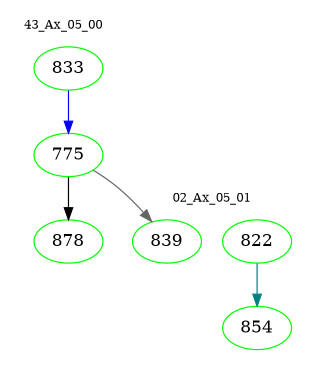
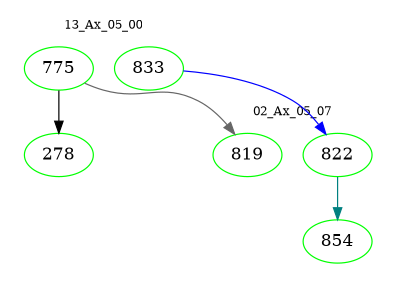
cluster "43_Ax_05_00": label "43_Ax_05_00" -> "13_Ax_05_00"
edge "833" -> "775": now "833" -> "822"
cluster "02_Ax_05_01": label "02_Ax_05_01" -> "02_Ax_05_07"
node "878": label "878" -> "278"
node "839": label "839" -> "819"
